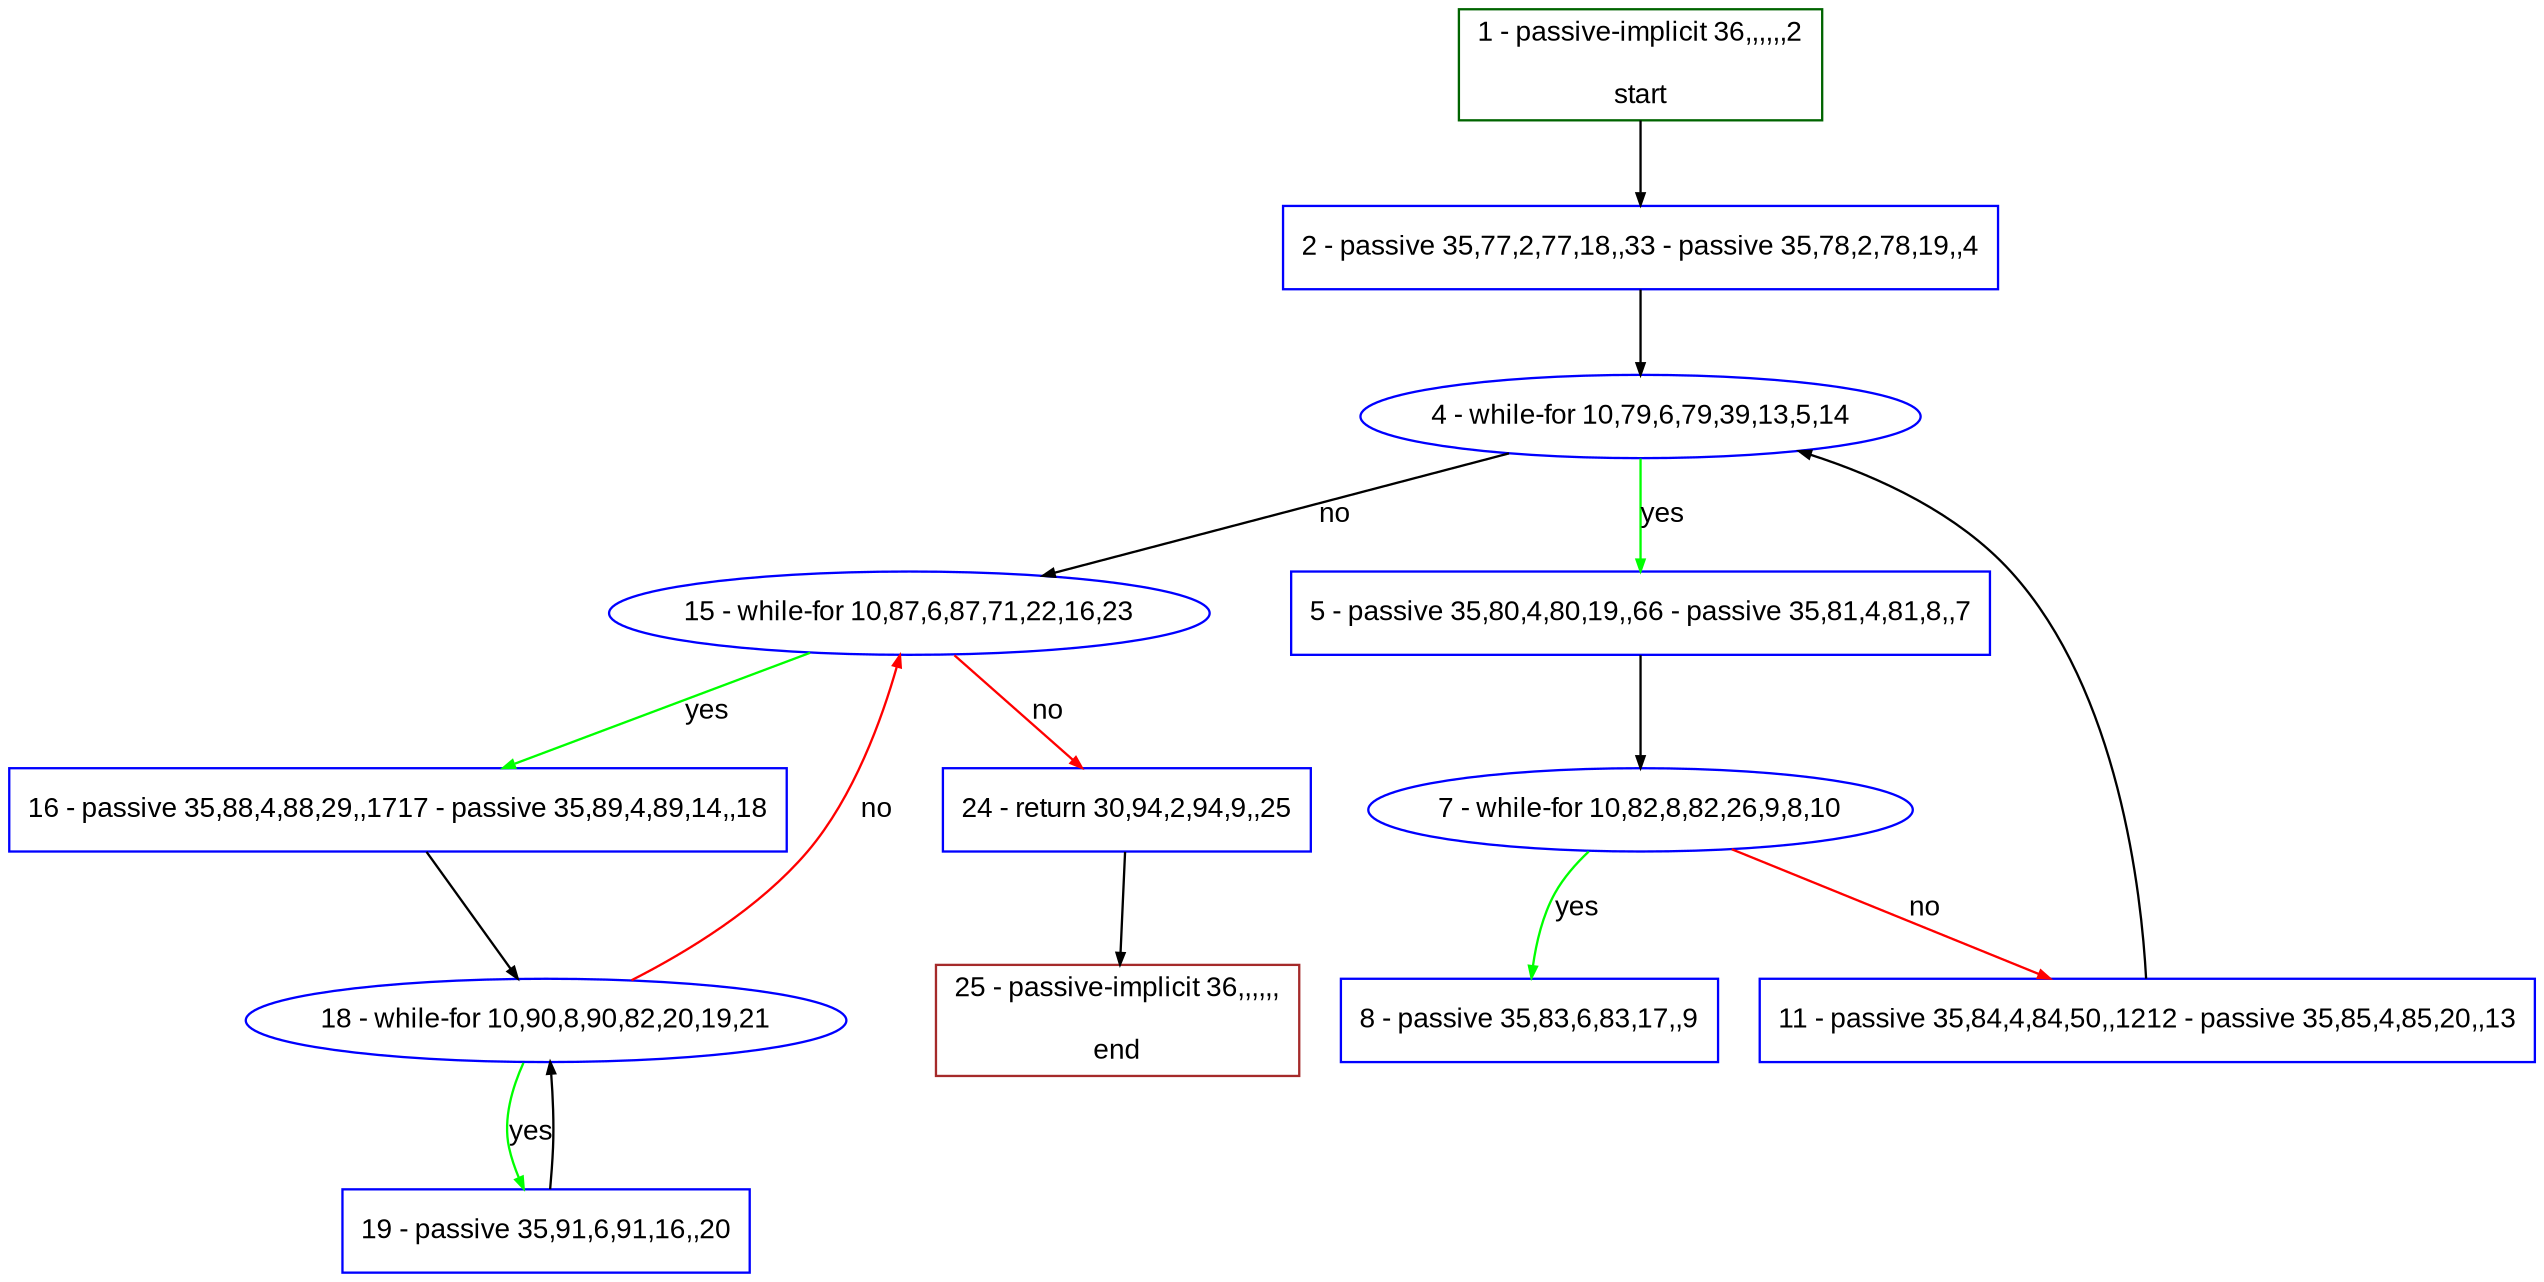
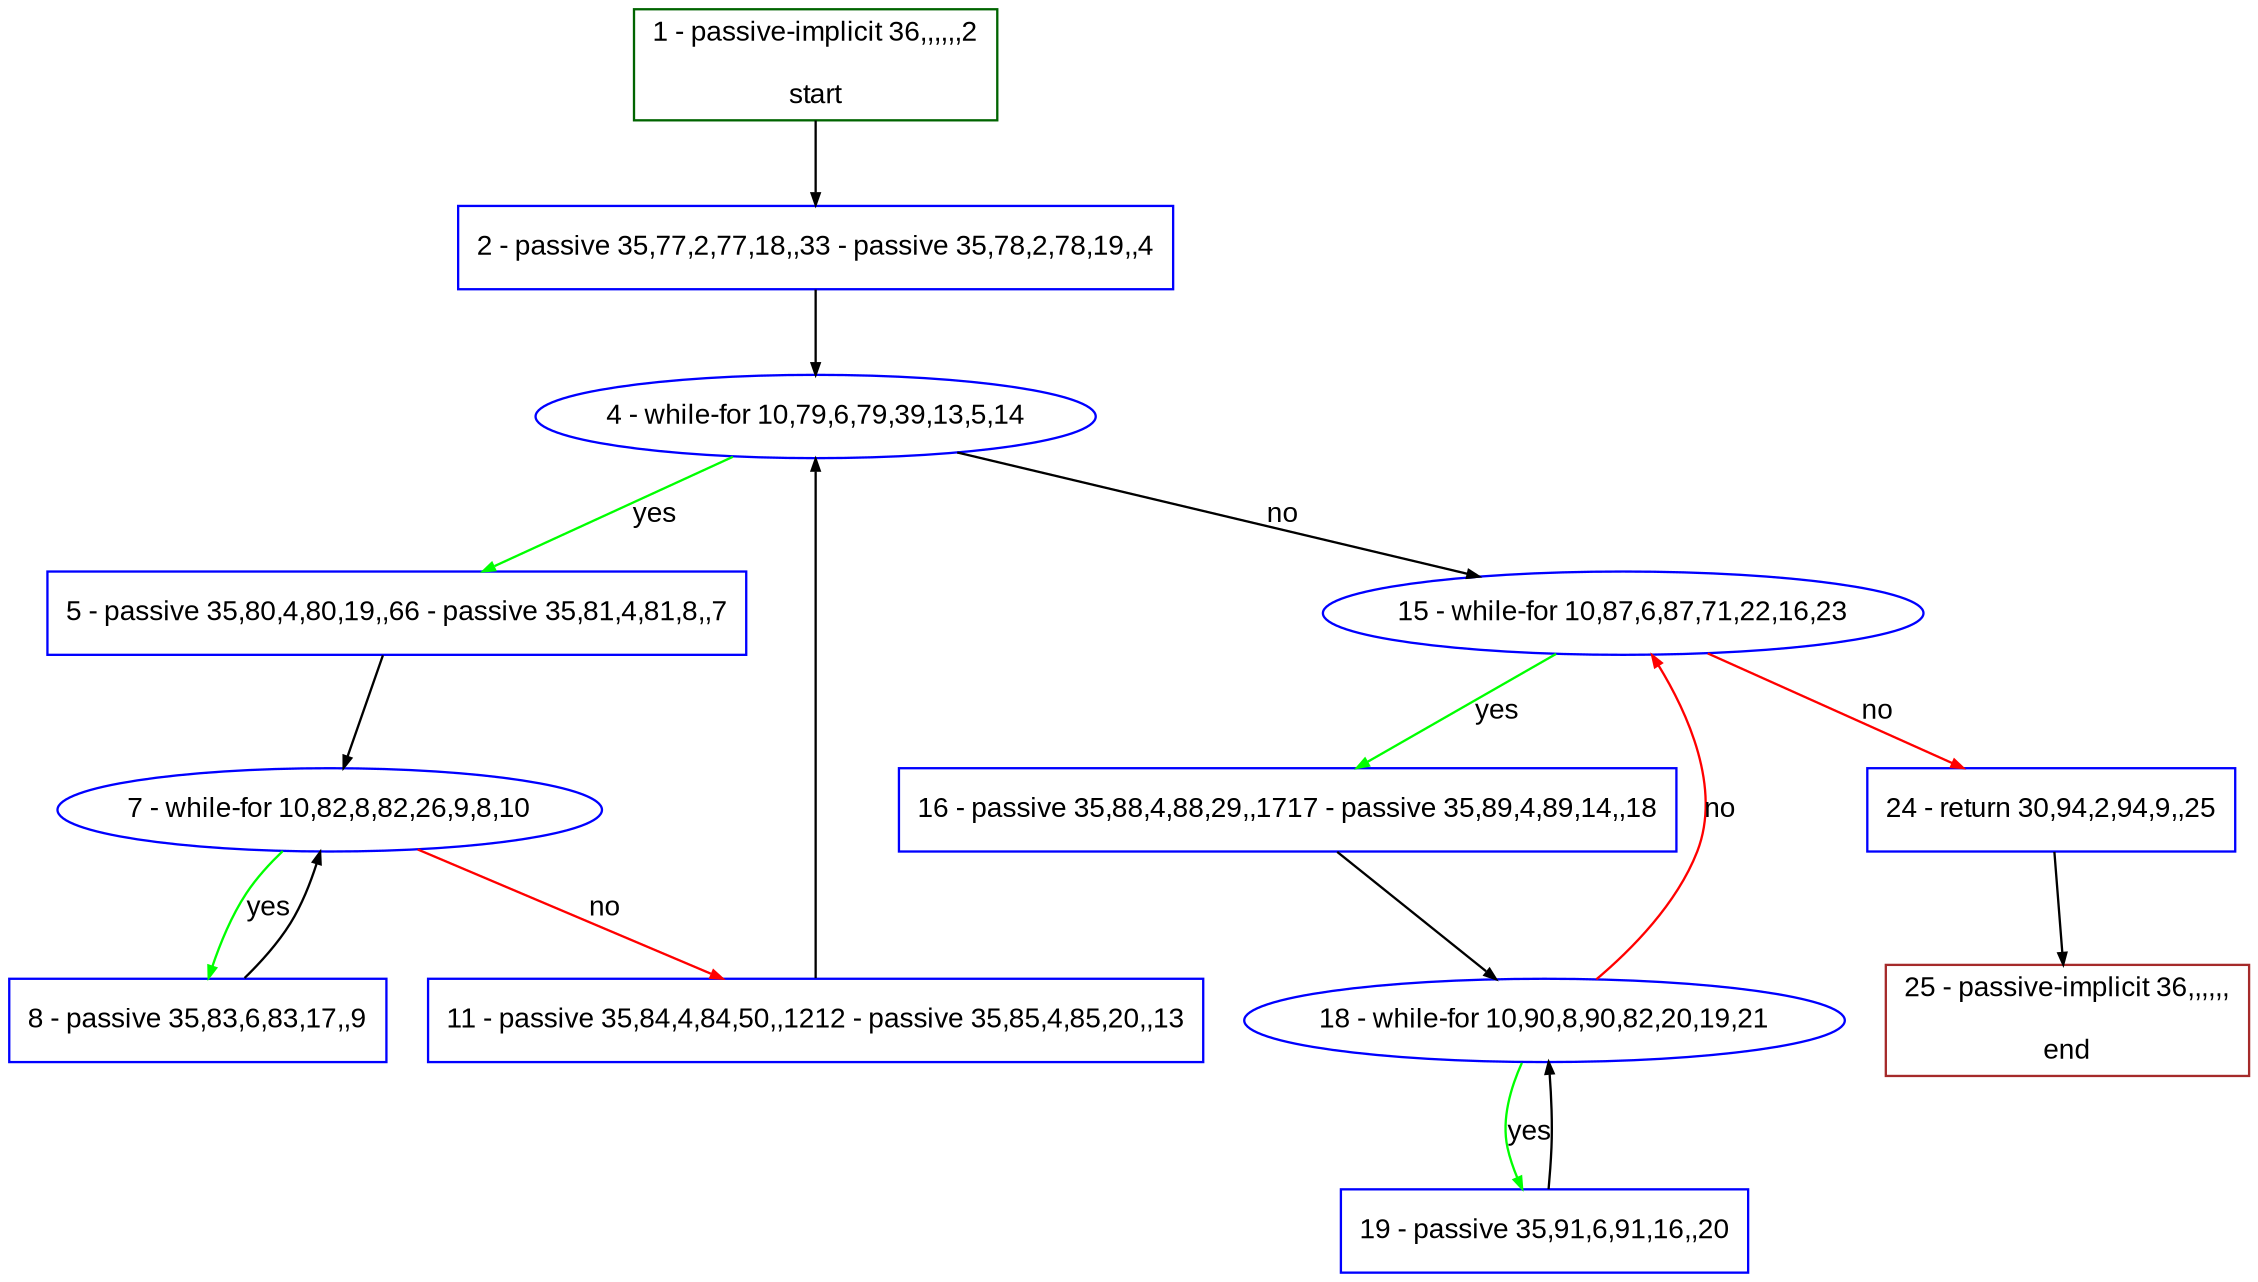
edge "8 - passive 35,83,6,83,17,,9" -> "7 - while-for 10,82,8,82,26,9,8,10": added
